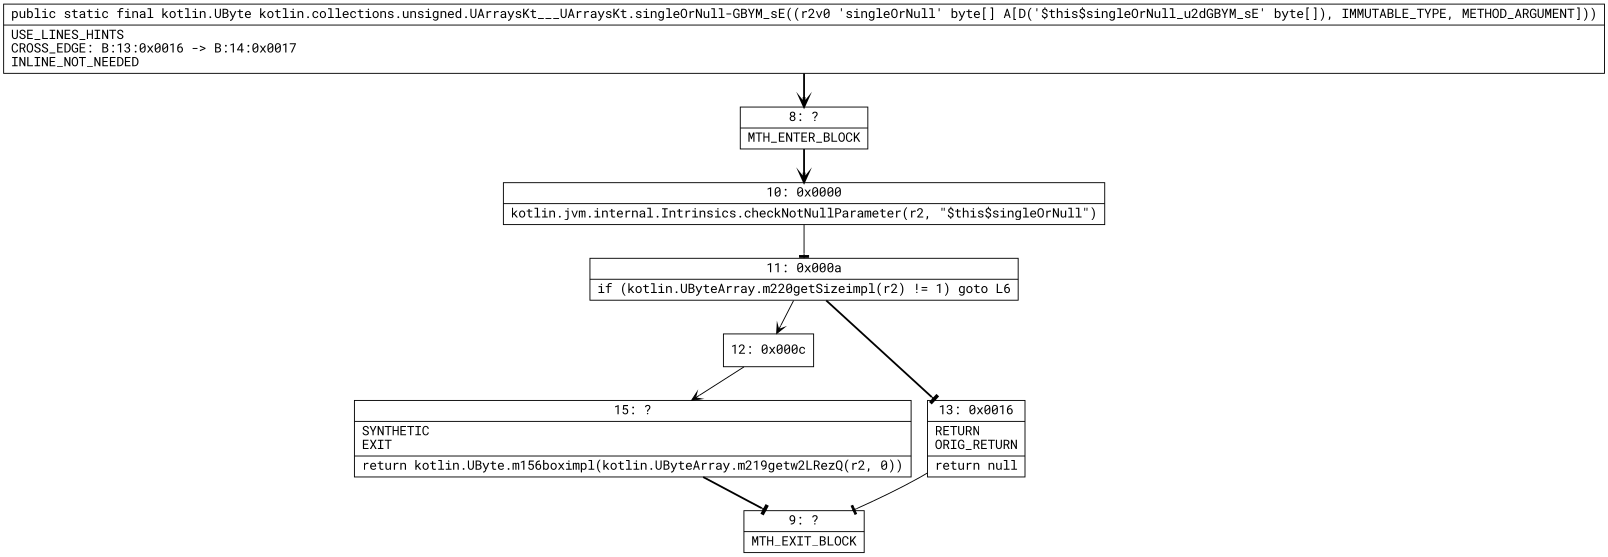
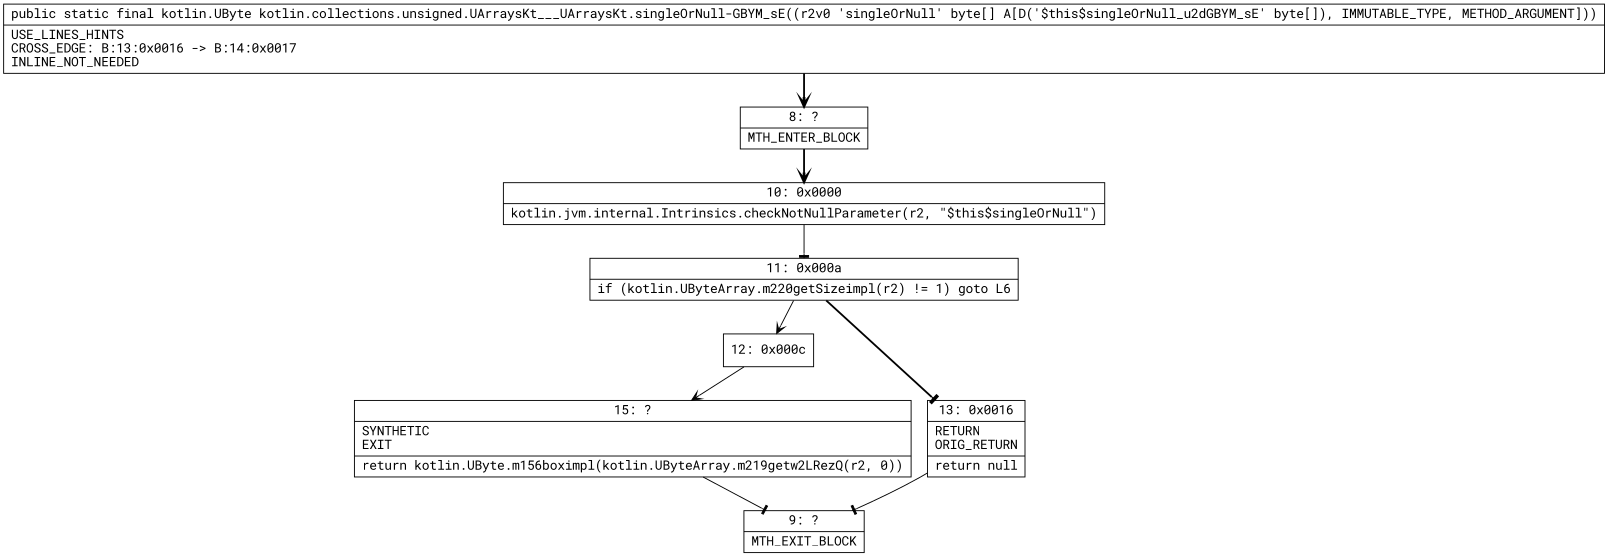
edge "15: ?" -> "9: ?": style bold -> solid
